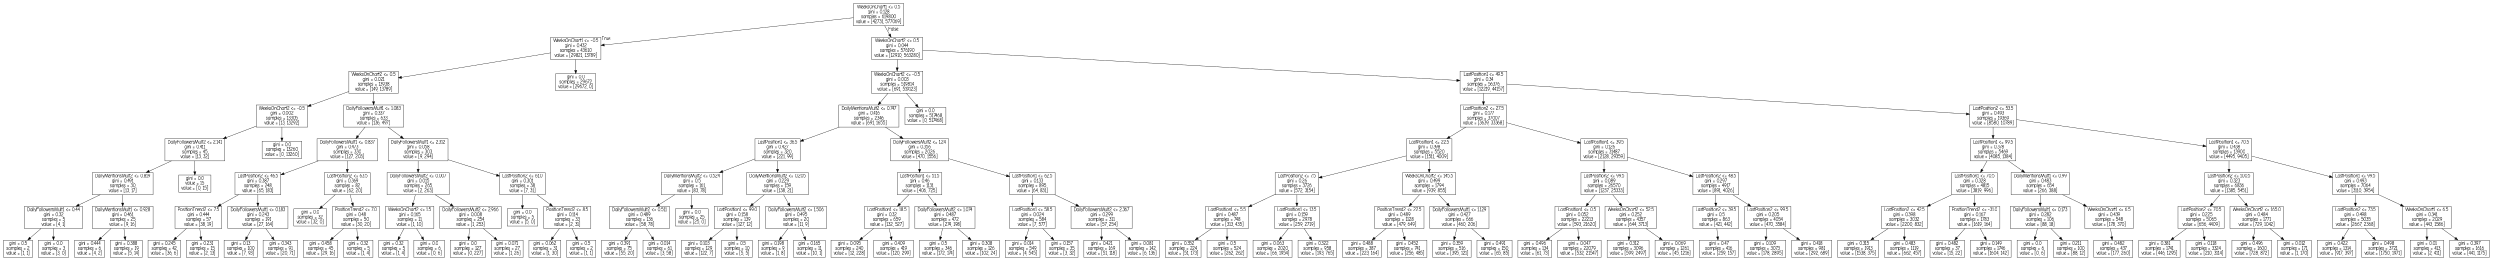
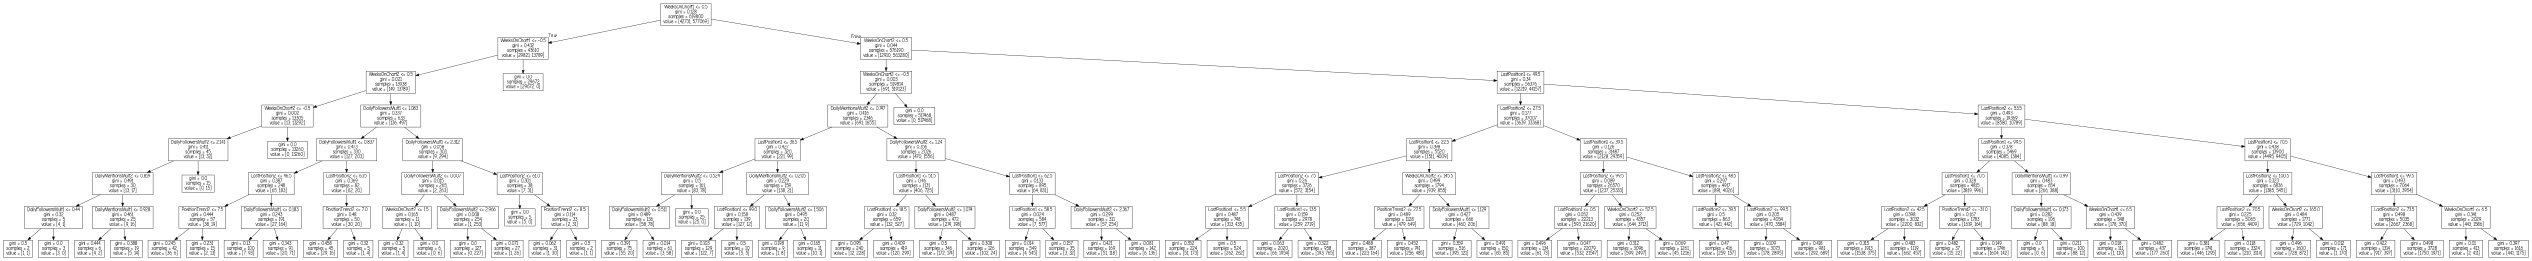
node "gini = 0.0 value = 15 value = [0, 15]": label "gini = 0.0 value = 15 value = [0, 15]" -> "gini = 0.0 samples = 15 value = [0, 15]"
node "gini = 0.0 samples = 32 value = [32, 0]": removed
node "gini = 0.018 samples = 111 value = [1, 110]": added
node "gini = 0.498 samples = 3721 value = [1750, 1971]": label "gini = 0.498 samples = 3721 value = [1750, 1971]" -> "gini = 0.498 samples = 3728 value = [1750, 1971]"
